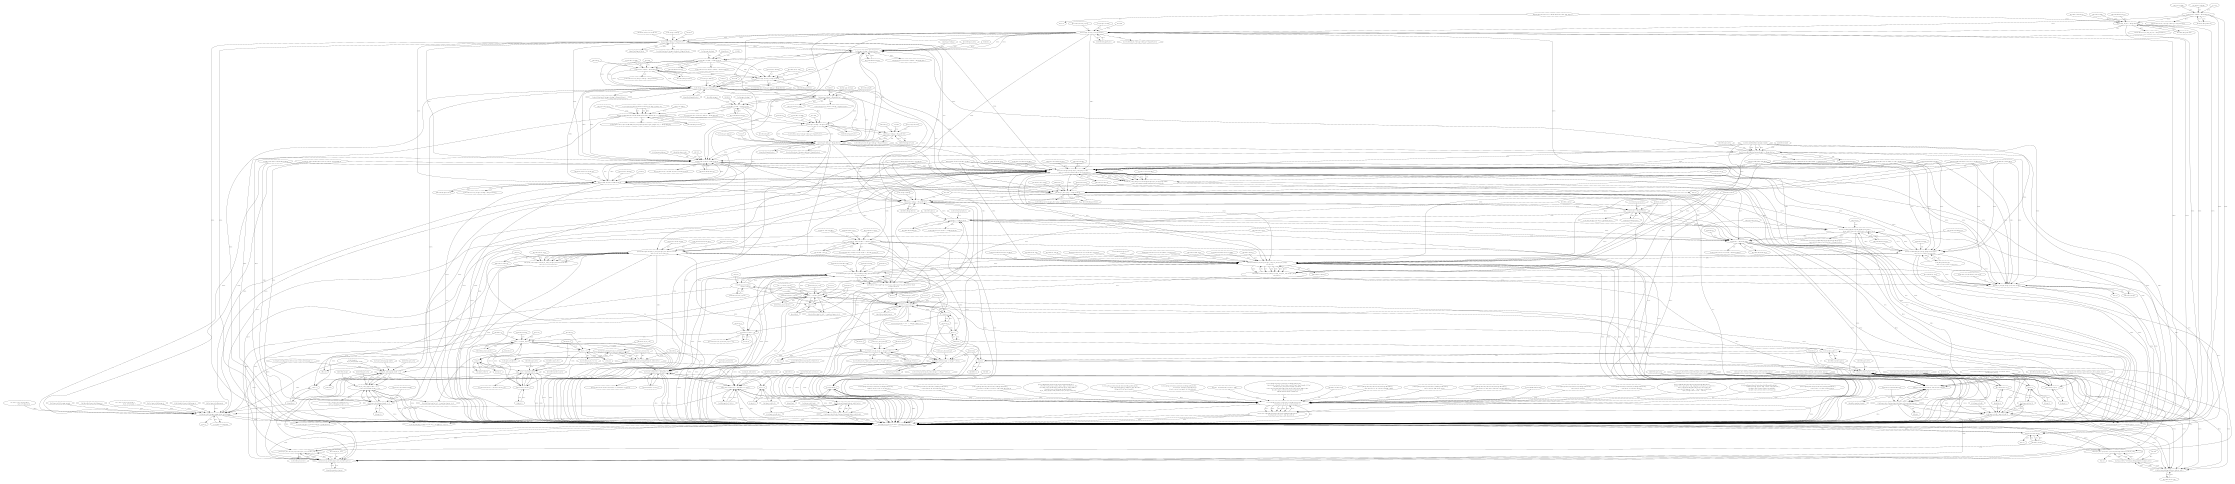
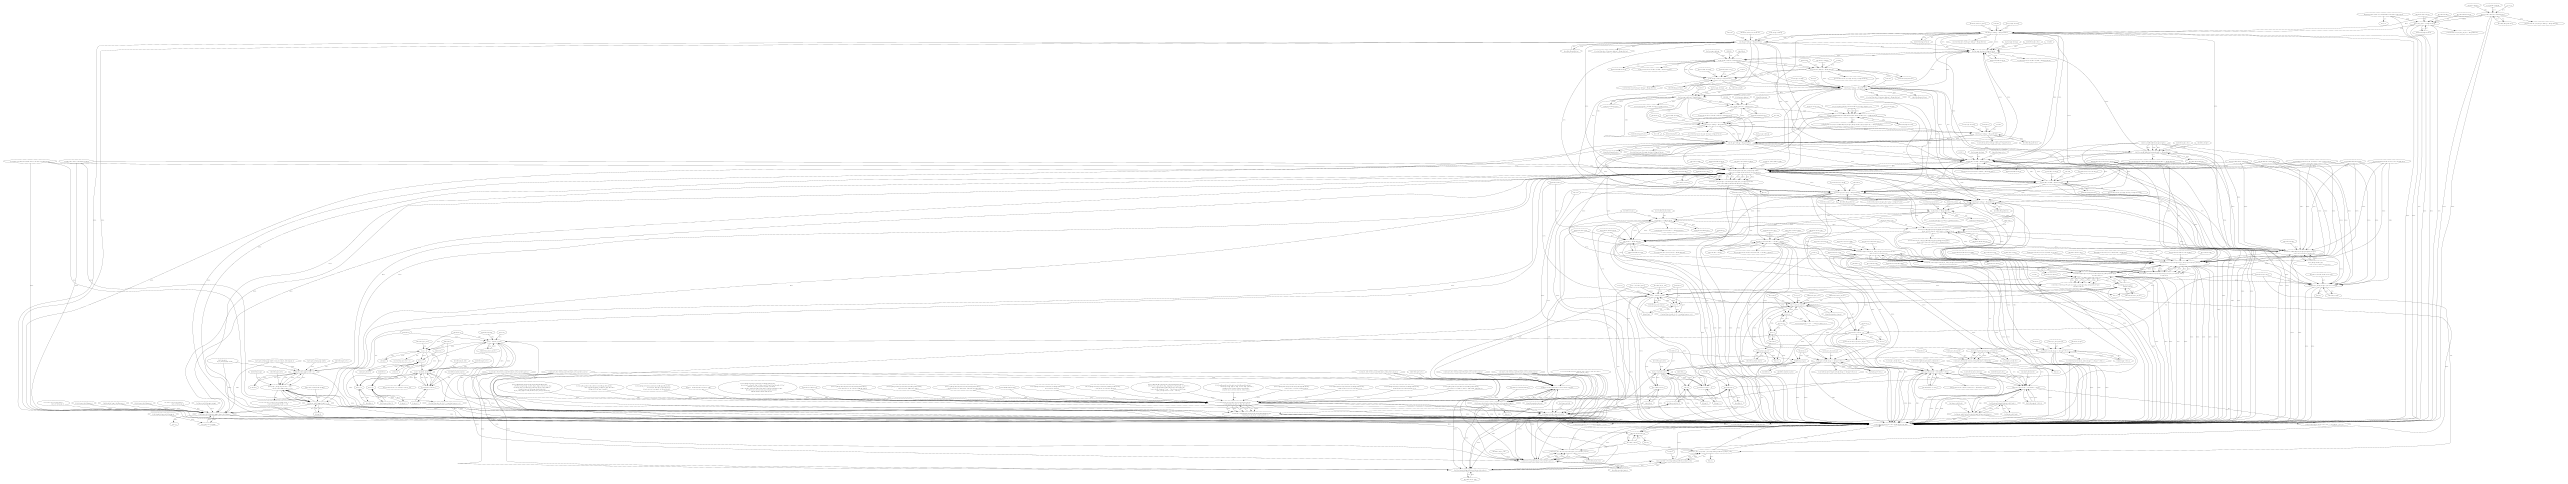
node "(MethodParameterIn,ExceptionInfo *exception)": removed
node "(Call,j=i)": label "(Call,j=i)" -> "(ReadBlobLong,j=i)"
edge "(Call,(double) layer_info[i].page.y)" -> "(Call,layer_info[i].image->page=layer_info[i].page)": now "(Call,(double) layer_info[i].page.y)" -> "(Call,layer_info[i].page)"
edge "(MethodParameterIn,const MagickBooleanType skip_layers)" -> "(MethodReturn,ModuleExport MagickBooleanType)": added, label "DDG:"
node "(Call,RelinquishMagickMemory(layer_info))": label "(Call,RelinquishMagickMemory(layer_info))" -> "(Call,RelinquishMagickMemory(layer_allocation))"
